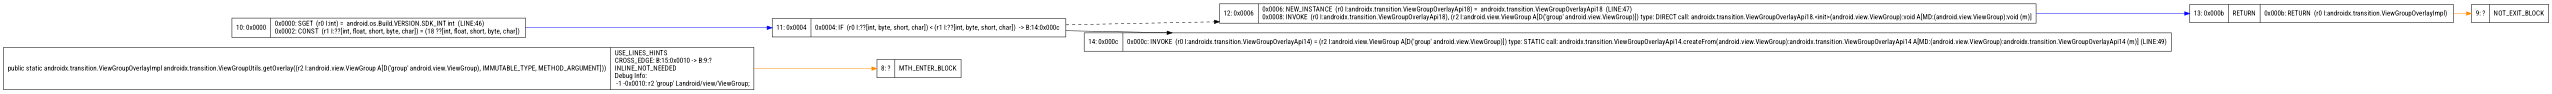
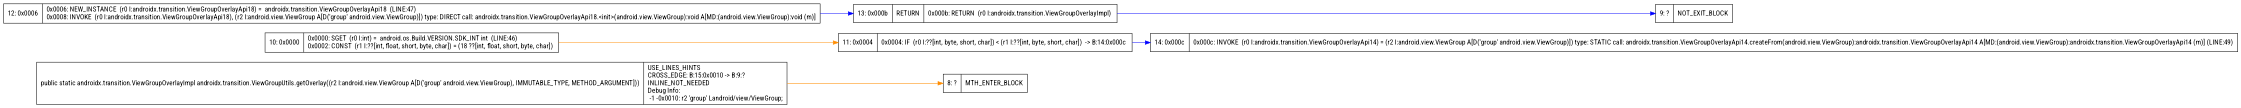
edge "13: 0x000b" -> "9: ?": color darkorange -> blue
edge "11: 0x0004" -> "12: 0x0006": removed
edge "10: 0x0000" -> "11: 0x0004": color blue -> darkorange
edge "11: 0x0004" -> "14: 0x000c": color black -> blue
